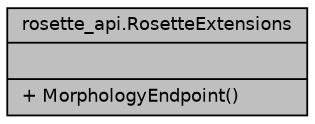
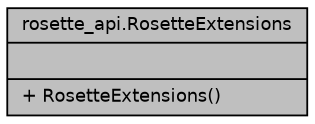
node "rosette_api.RosetteExtensions": text "+ MorphologyEndpoint()" -> "+ RosetteExtensions()"
